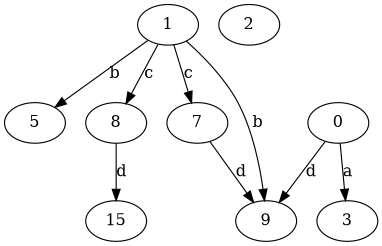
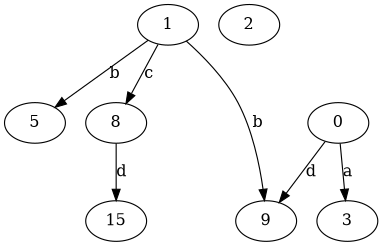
node "7": removed
